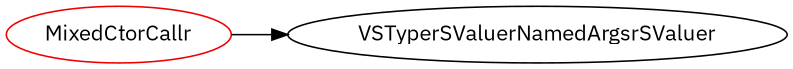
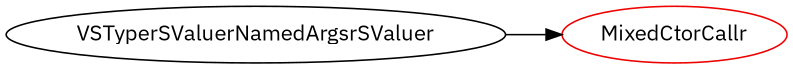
edge "MixedCtorCallr" -> "VSTyperSValuerNamedArgsrSValuer": reversed
